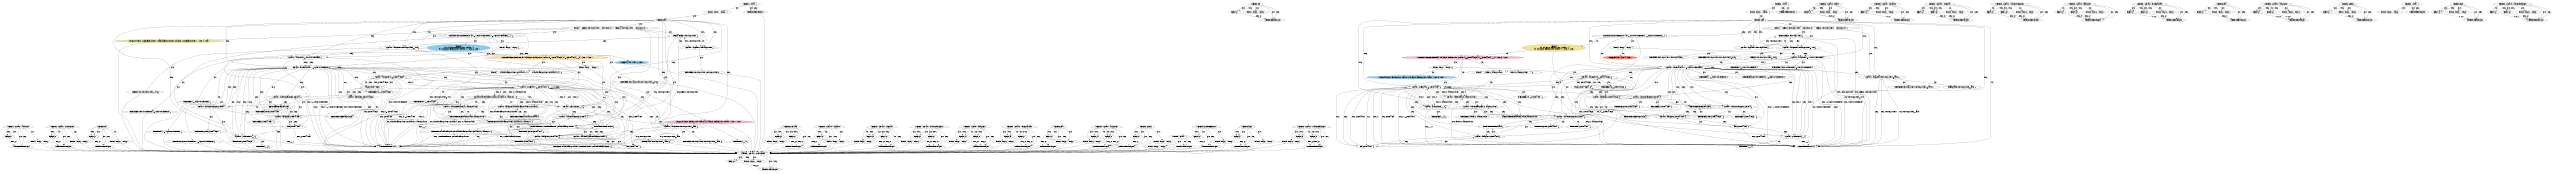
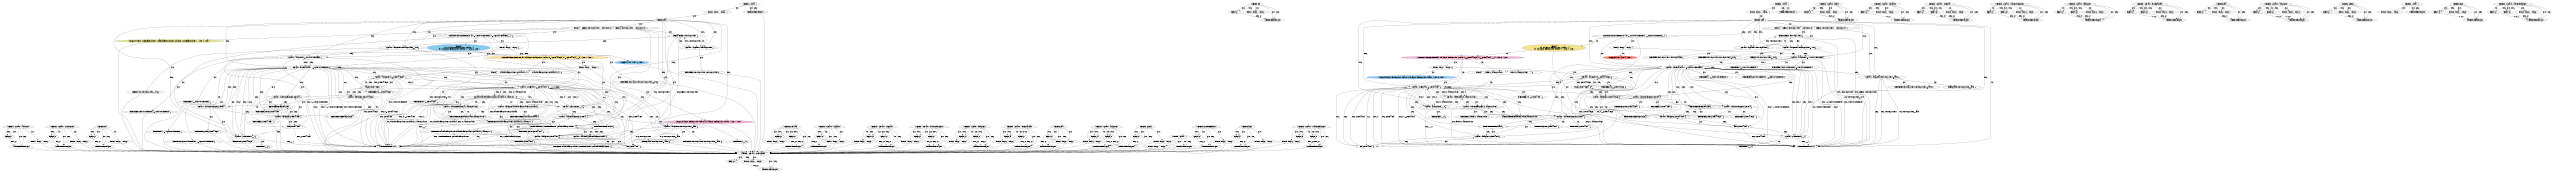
edge "(FIELD_IDENTIFIER,push_back,push_back)" -> "(<operator>.fieldAccess,erased_buffer_producers.push_back)": removed, label "CFG:"
